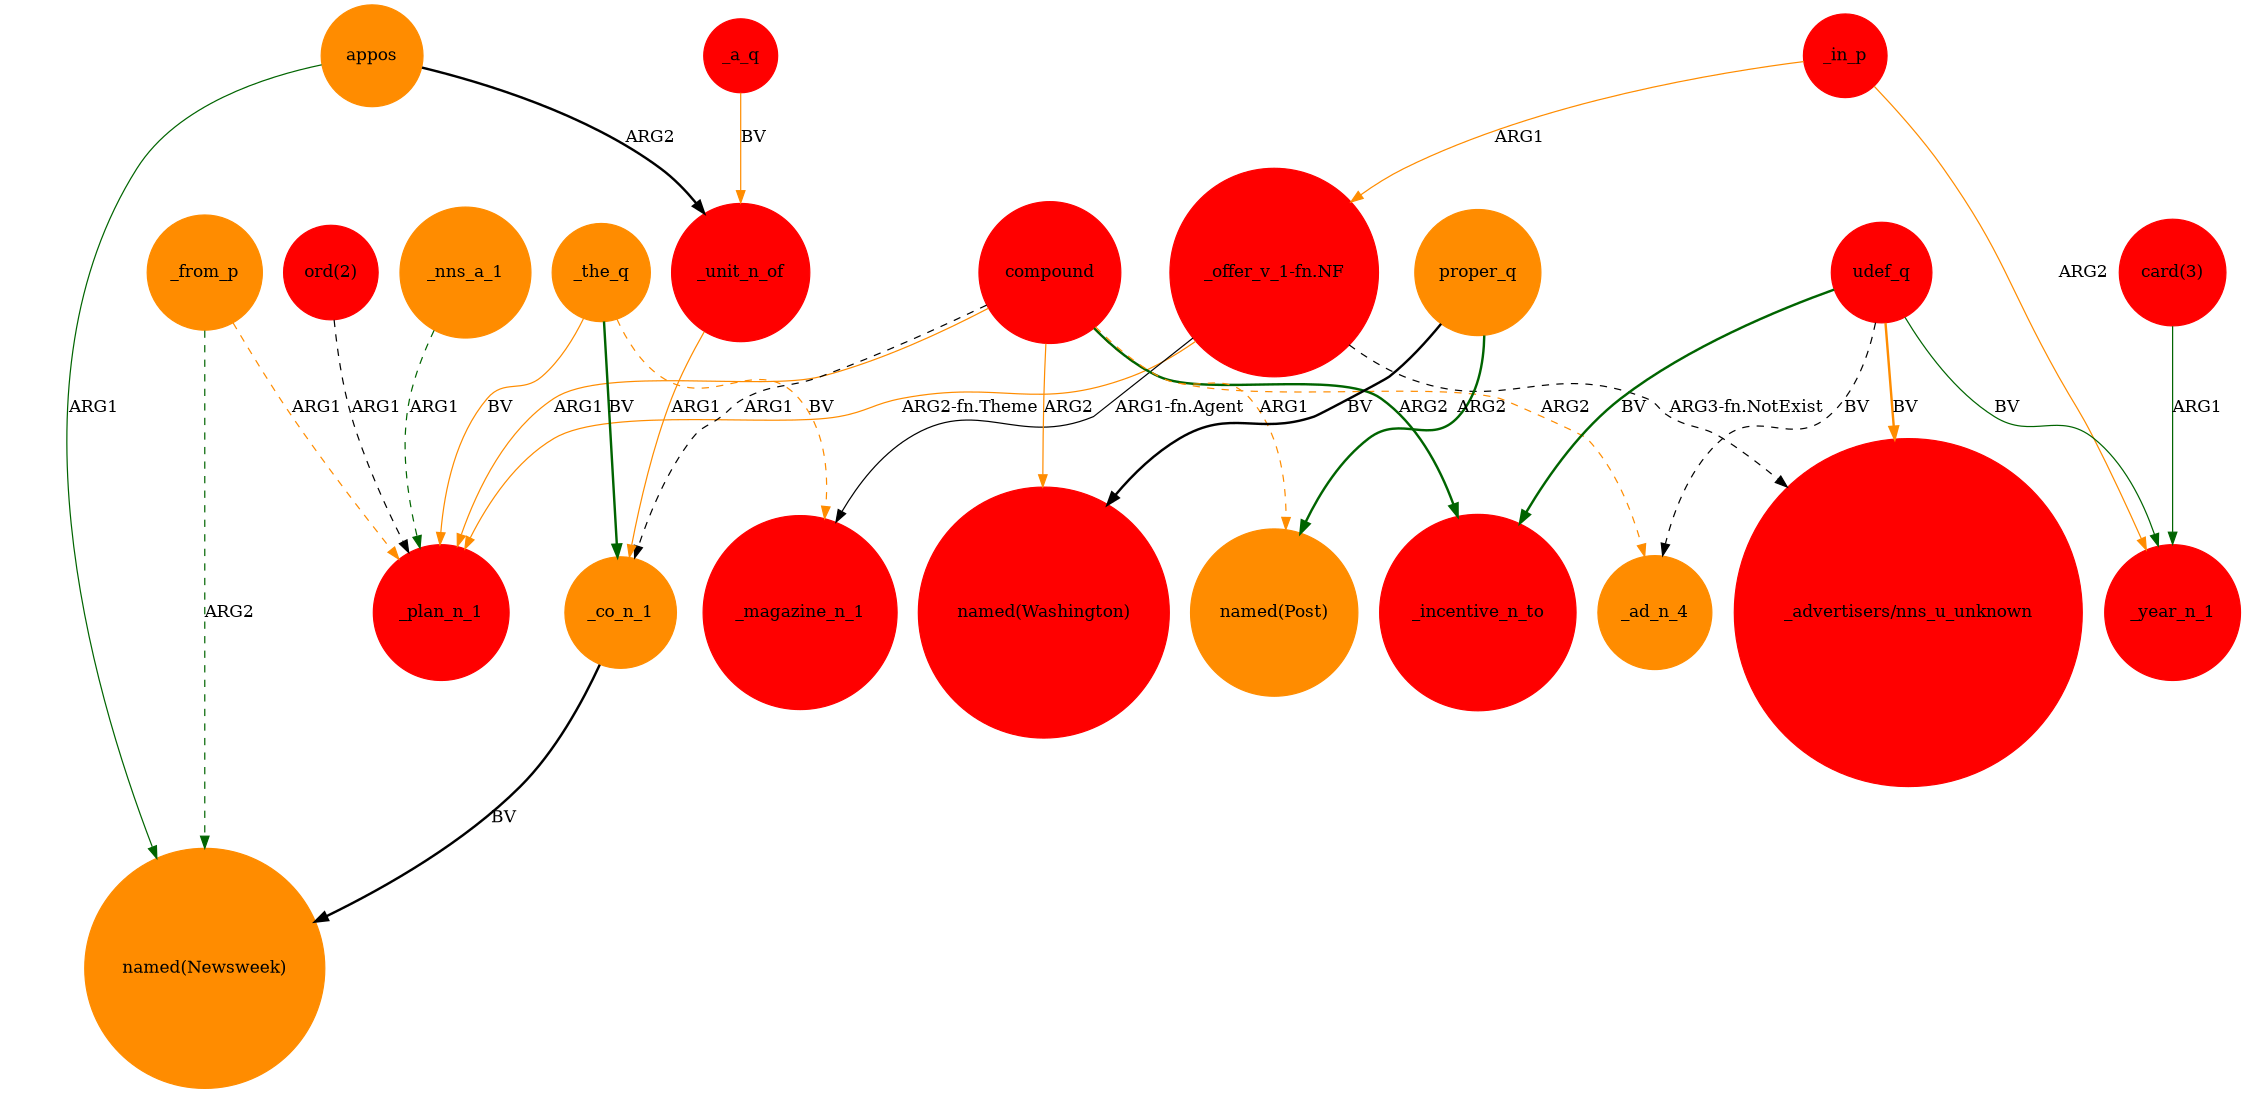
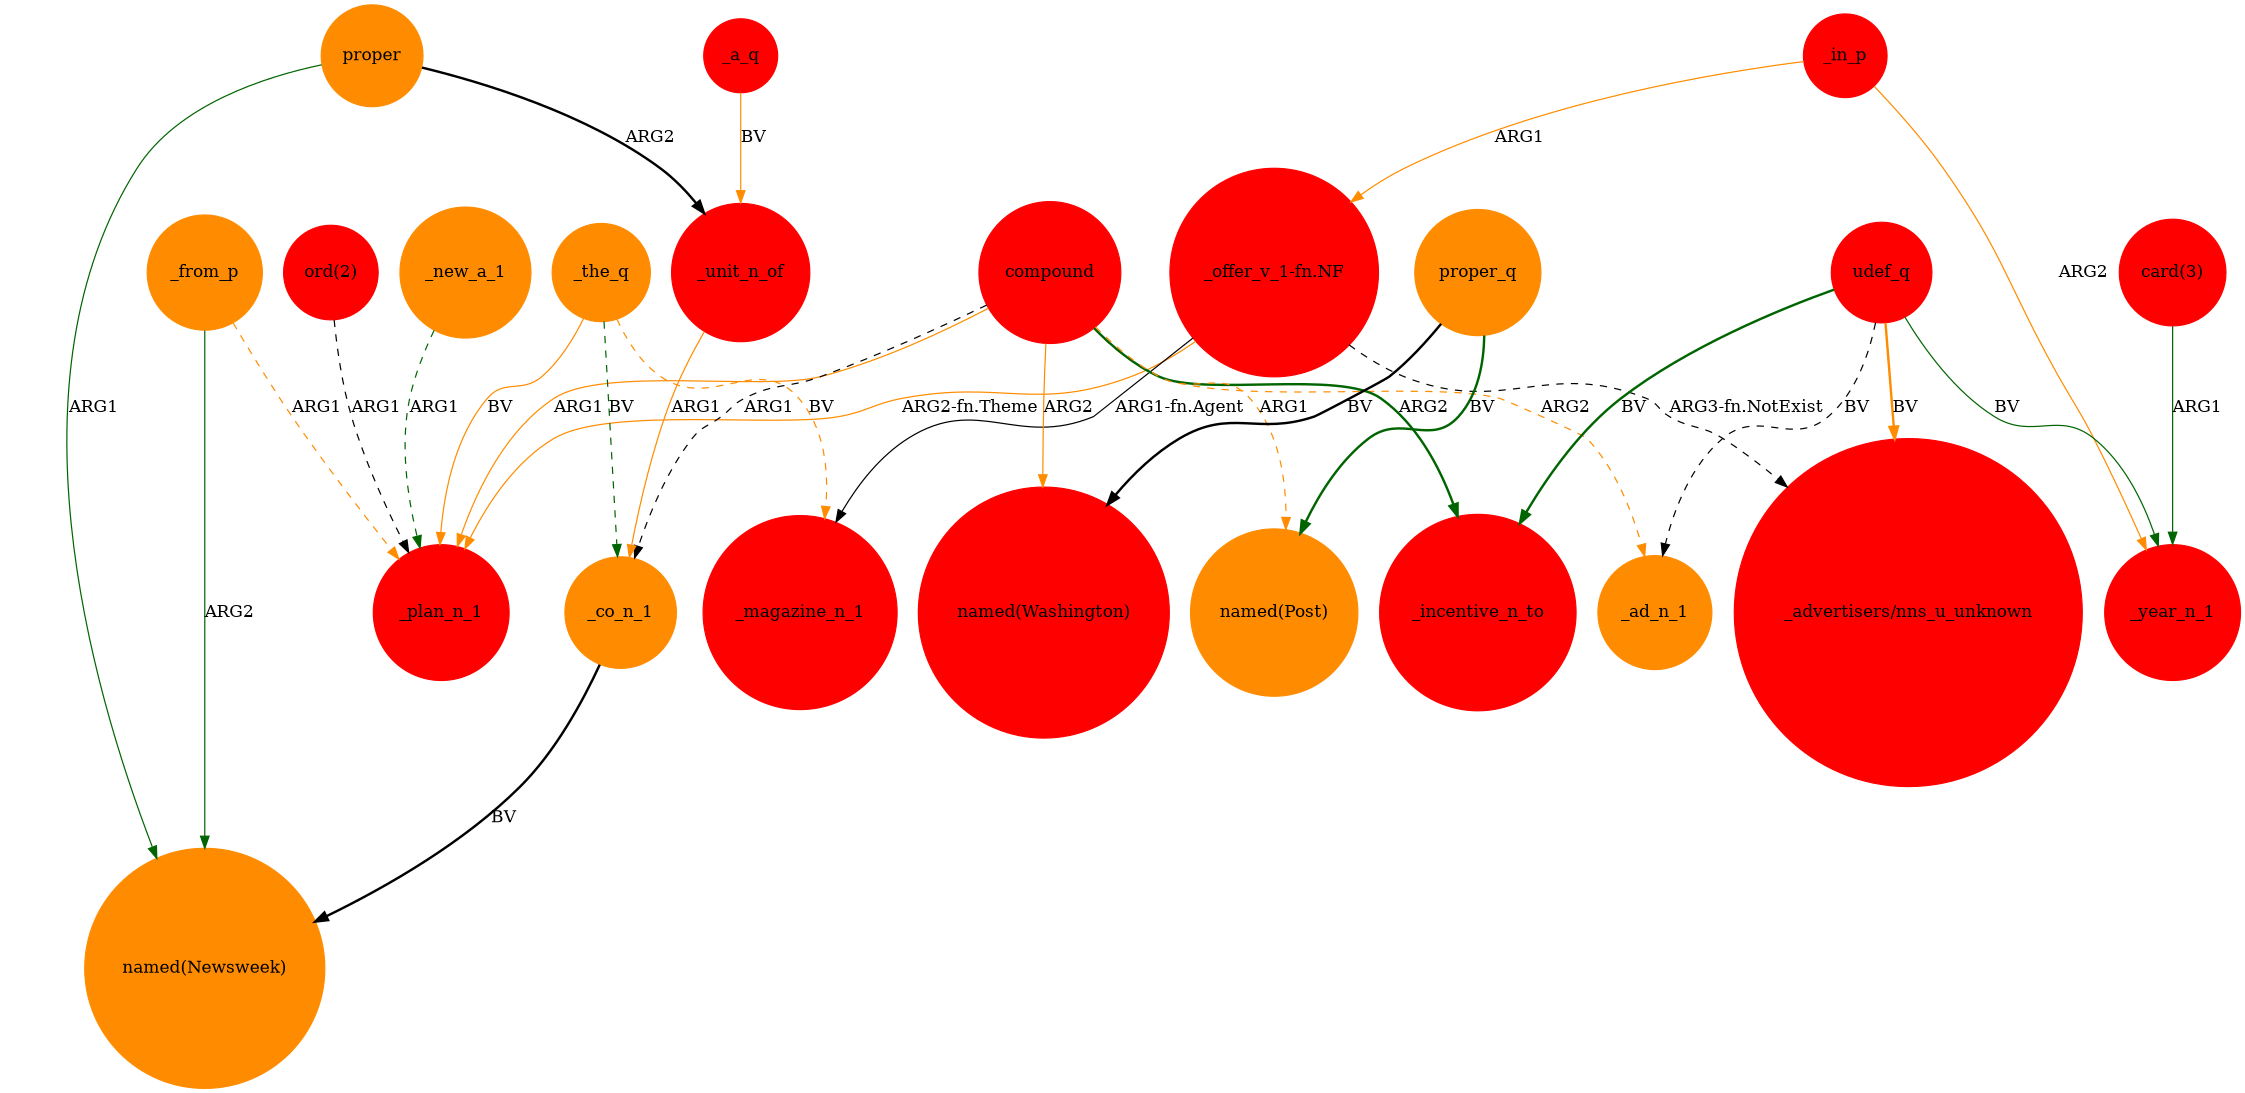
node "appos": label "appos" -> "proper"
node "_nns_a_1": label "_nns_a_1" -> "_new_a_1"
edge "proper_q" -> "named(Post)": label "ARG2" -> "BV"
edge "_the_q" -> "_co_n_1": style bold -> dashed
edge "_from_p" -> "named(Newsweek)": style dashed -> solid
node "_ad_n_4": label "_ad_n_4" -> "_ad_n_1"
